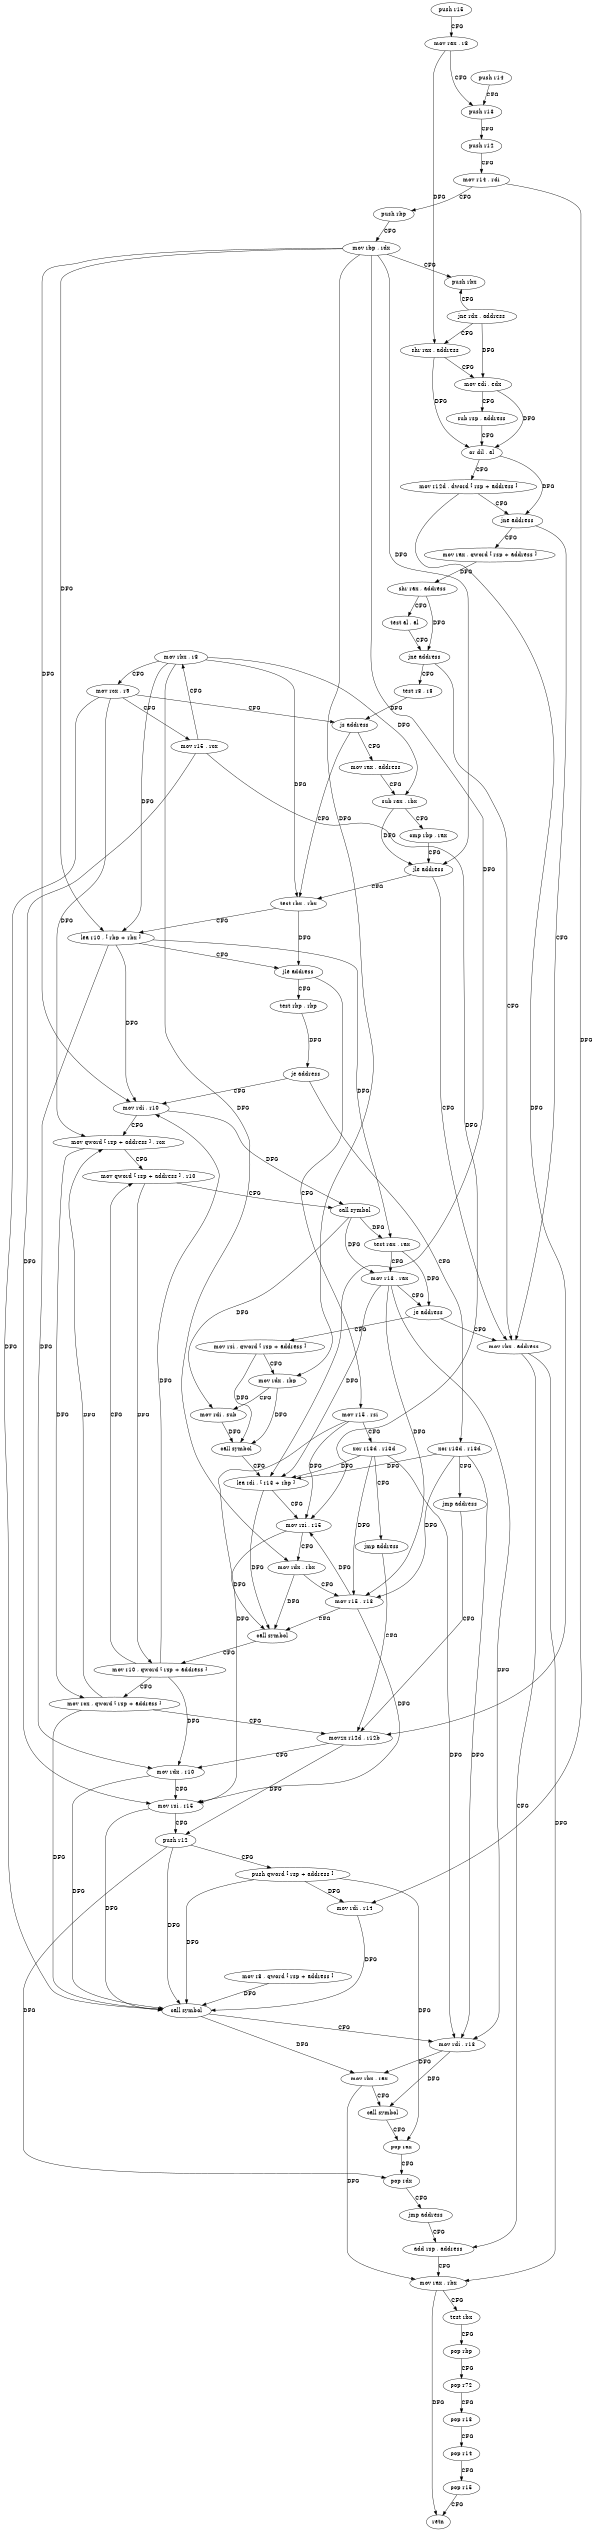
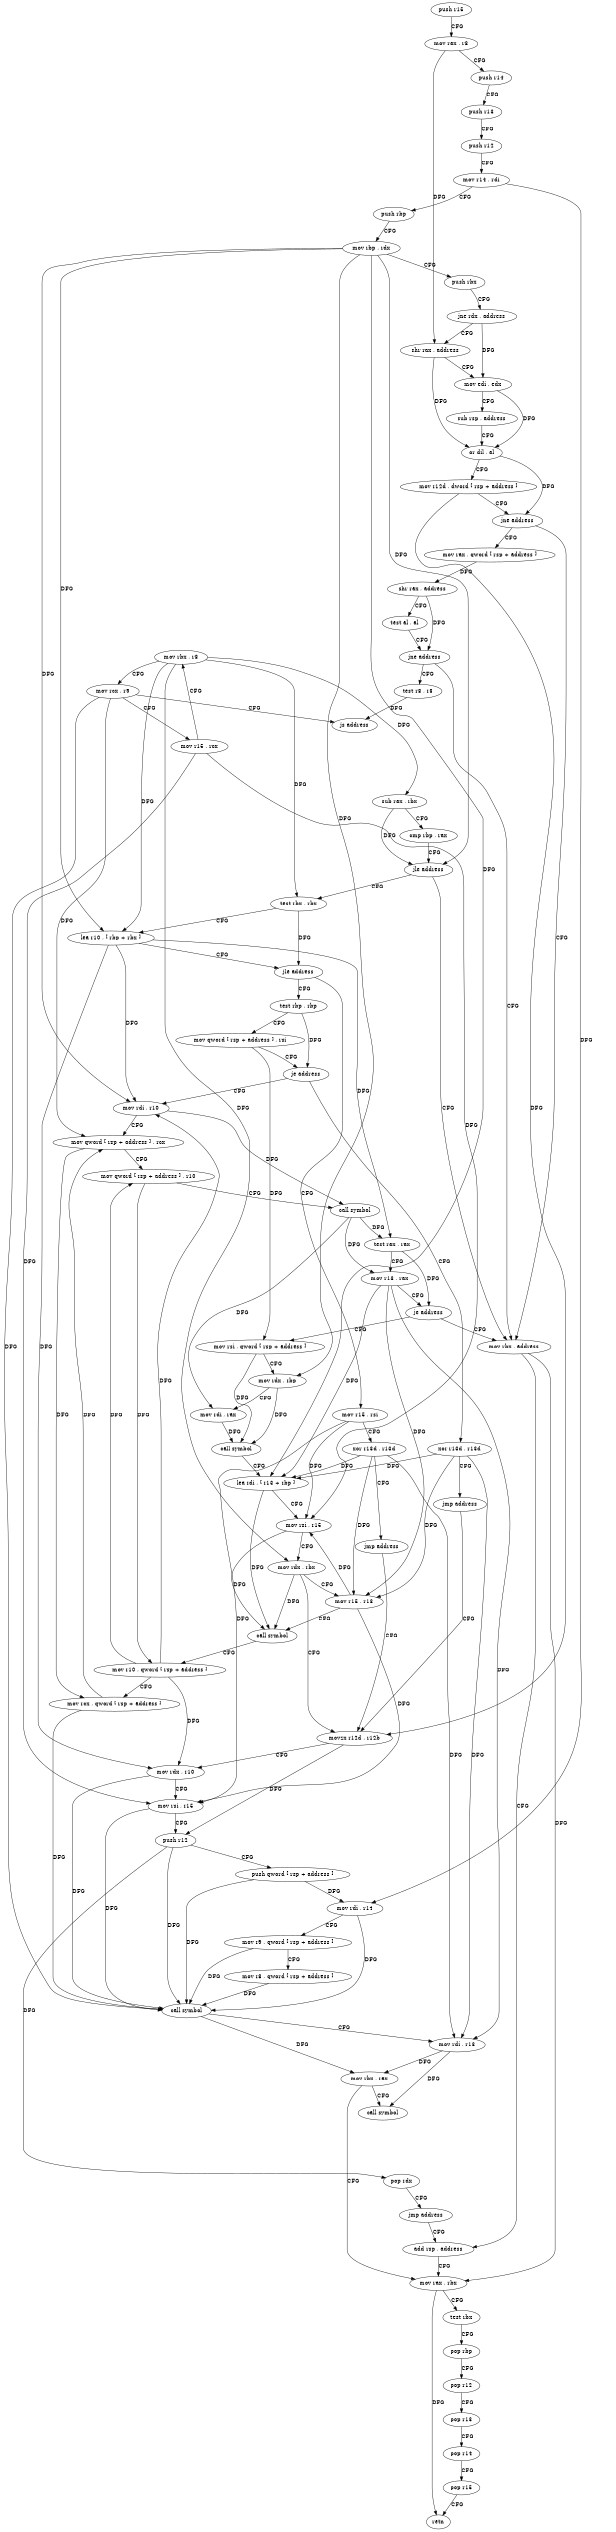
edge "mov rax , r8" -> "push r13": now "mov rax , r8" -> "push r14"
edge "jne rdx , address" -> "push rbx": reversed
node "mov rax , address": removed
edge "js address" -> "test rbx , rbx": removed, label "CFG"
node "mov qword [ rsp + address ] , rsi": added
edge "mov r10 , qword [ rsp + address ]" -> "mov qword [ rsp + address ] , r10": label "CFG" -> "DFG"
node "mov rdi , sub": label "mov rdi , sub" -> "mov rdi , rax"
edge "mov rcx , qword [ rsp + address ]" -> "movzx r12d , r12b": now "mov rdx , rbx" -> "movzx r12d , r12b"
node "mov r9 , qword [ rsp + address ]": added
node "pop rax": removed
edge "mov rbx , rax" -> "mov rax , rbx": label "DFG" -> "CFG"
node "pop r72": label "pop r72" -> "pop r12"
